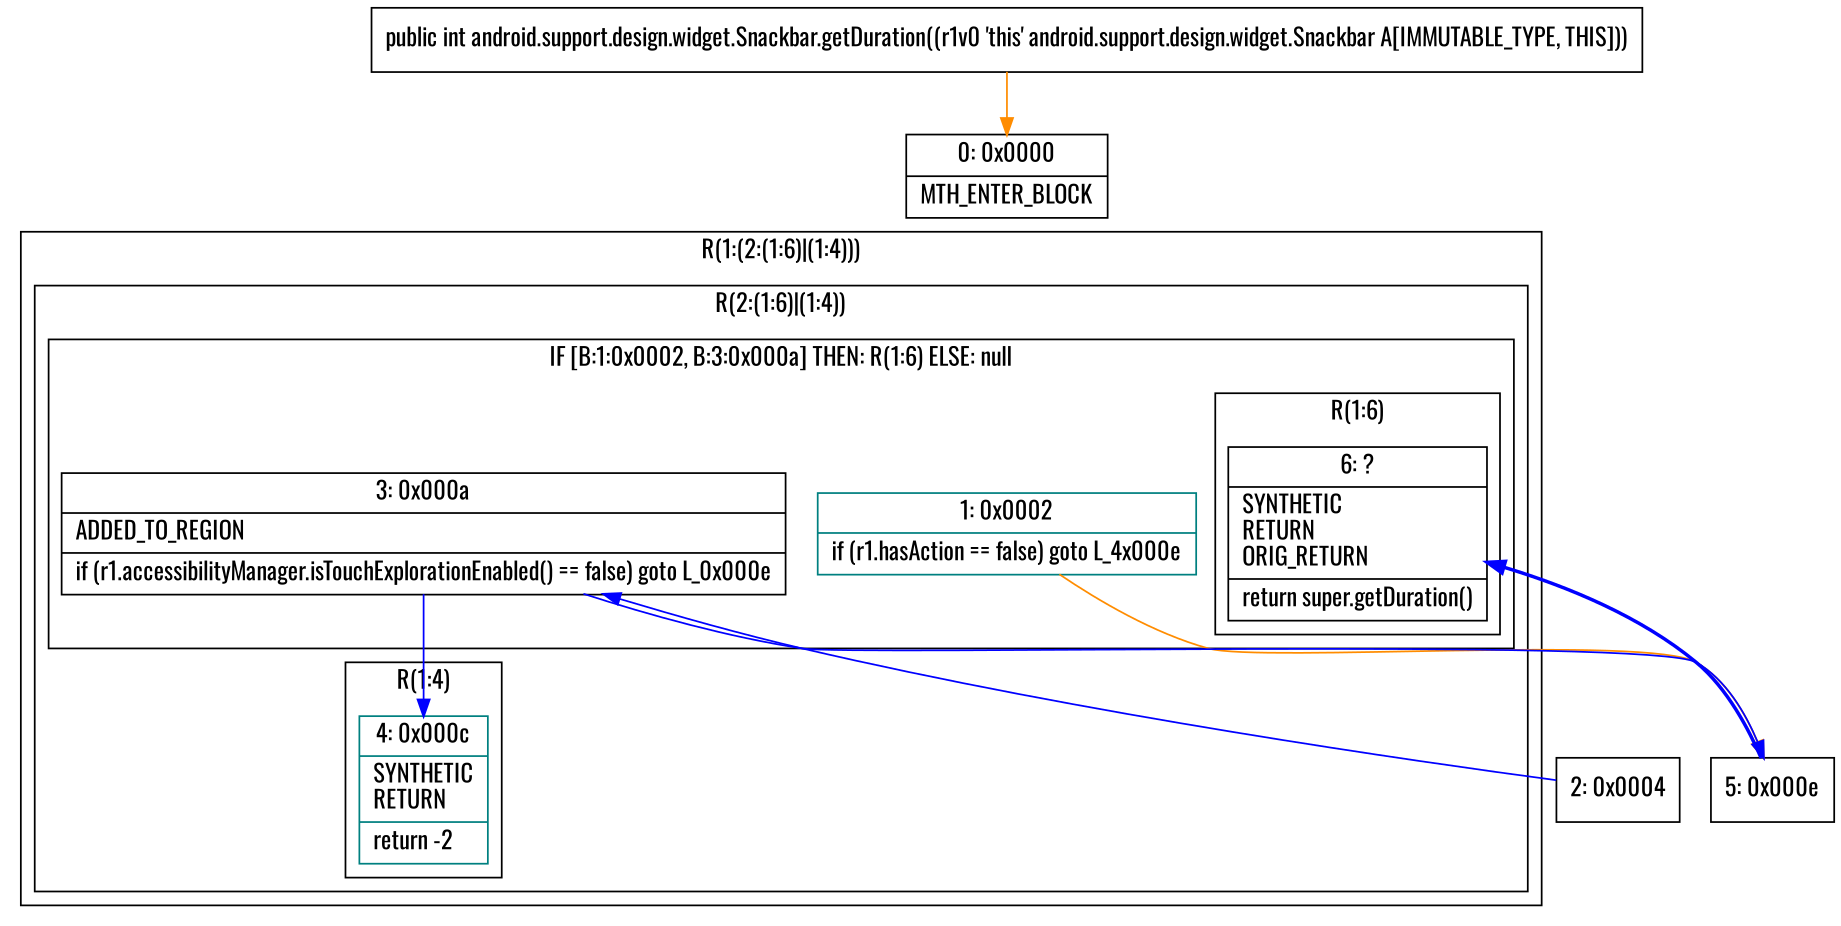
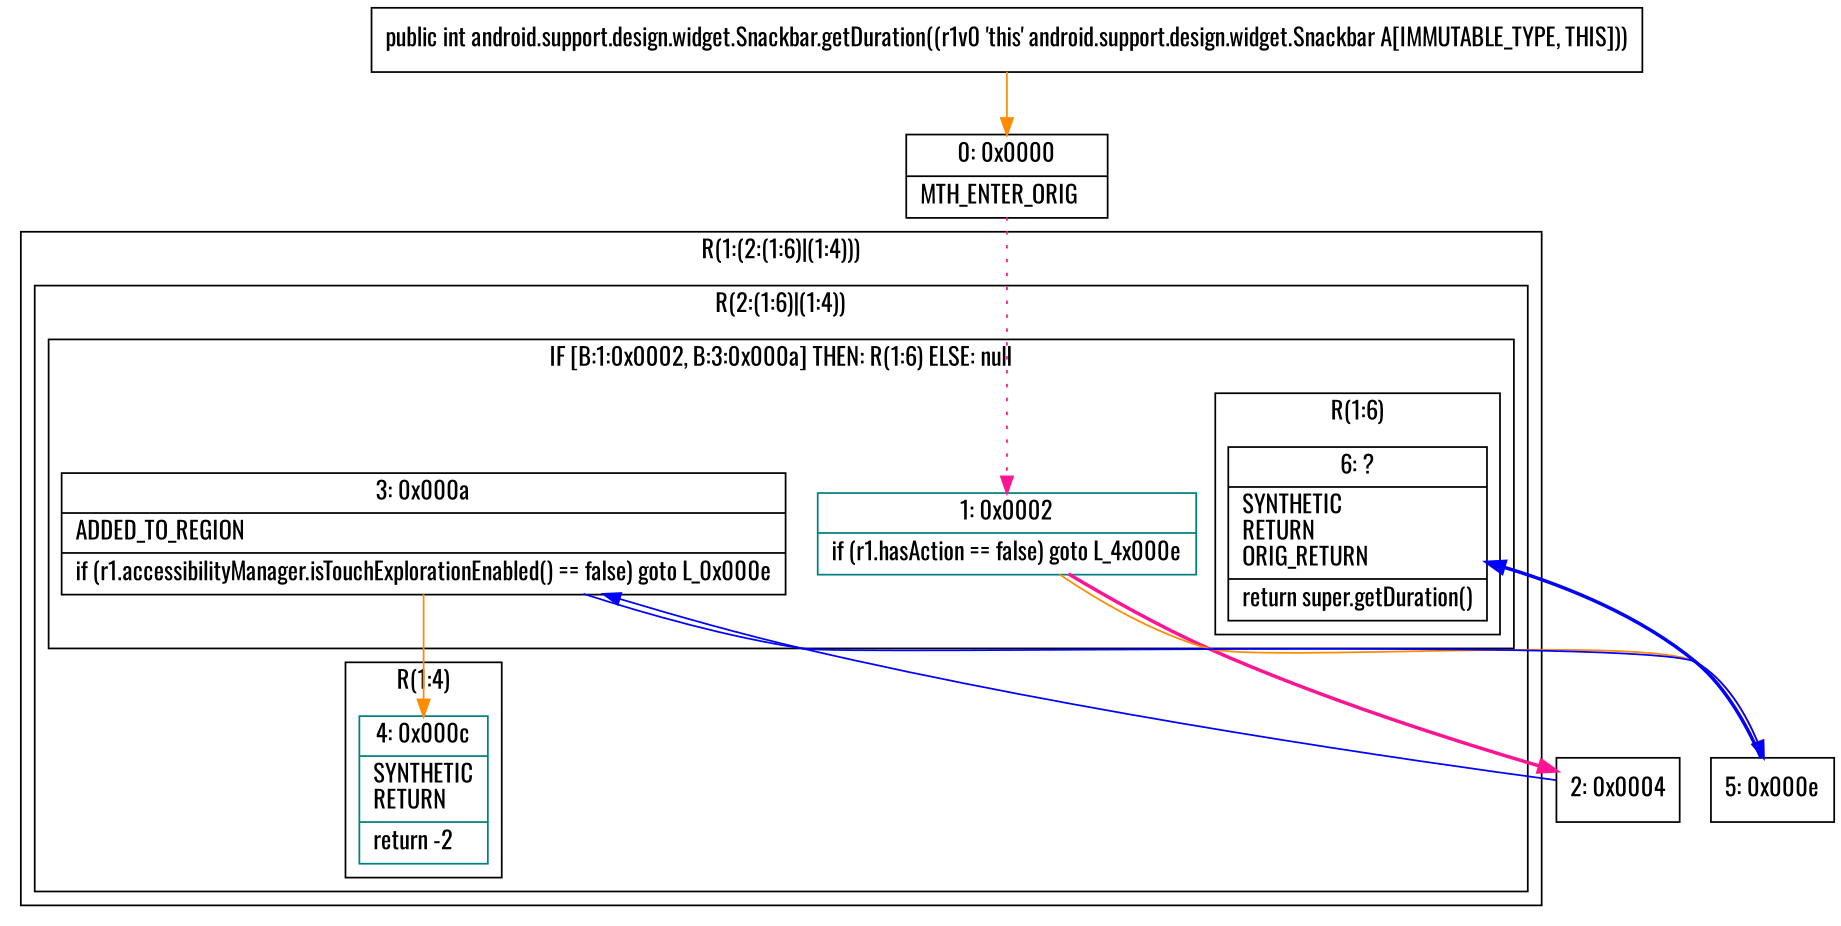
node "0: 0x0000": text "MTH_ENTER_BLOCK" -> "MTH_ENTER_ORIG"
edge "0: 0x0000" -> "1: 0x0002": added
edge "3: 0x000a" -> "4: 0x000c": color blue -> darkorange
edge "1: 0x0002" -> "2: 0x0004": added
